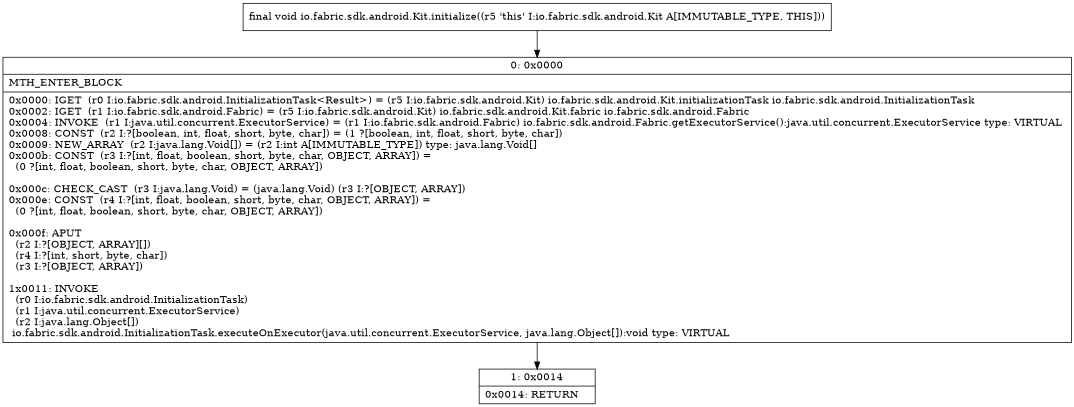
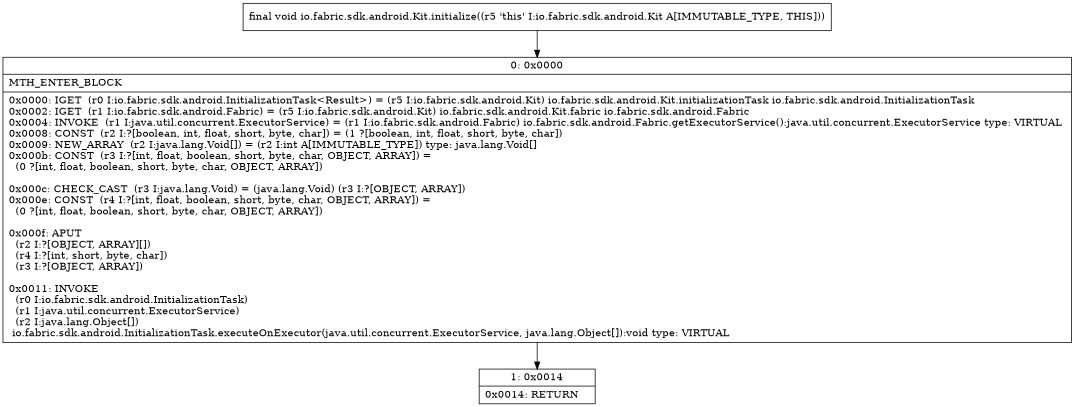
node "0: 0x0000": text "1x0011: INVOKE" -> "0x0011: INVOKE"
